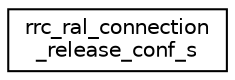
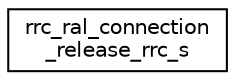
node "rrc_ral_connection _release_conf_s": label "rrc_ral_connection _release_conf_s" -> "rrc_ral_connection _release_rrc_s"
